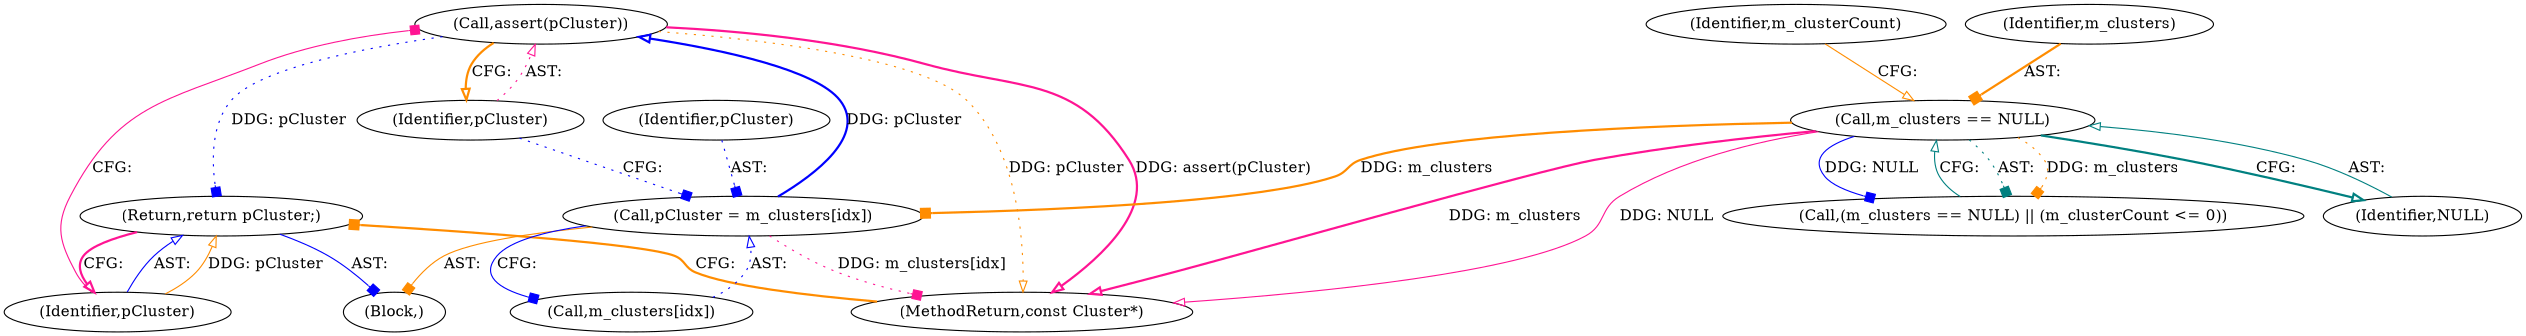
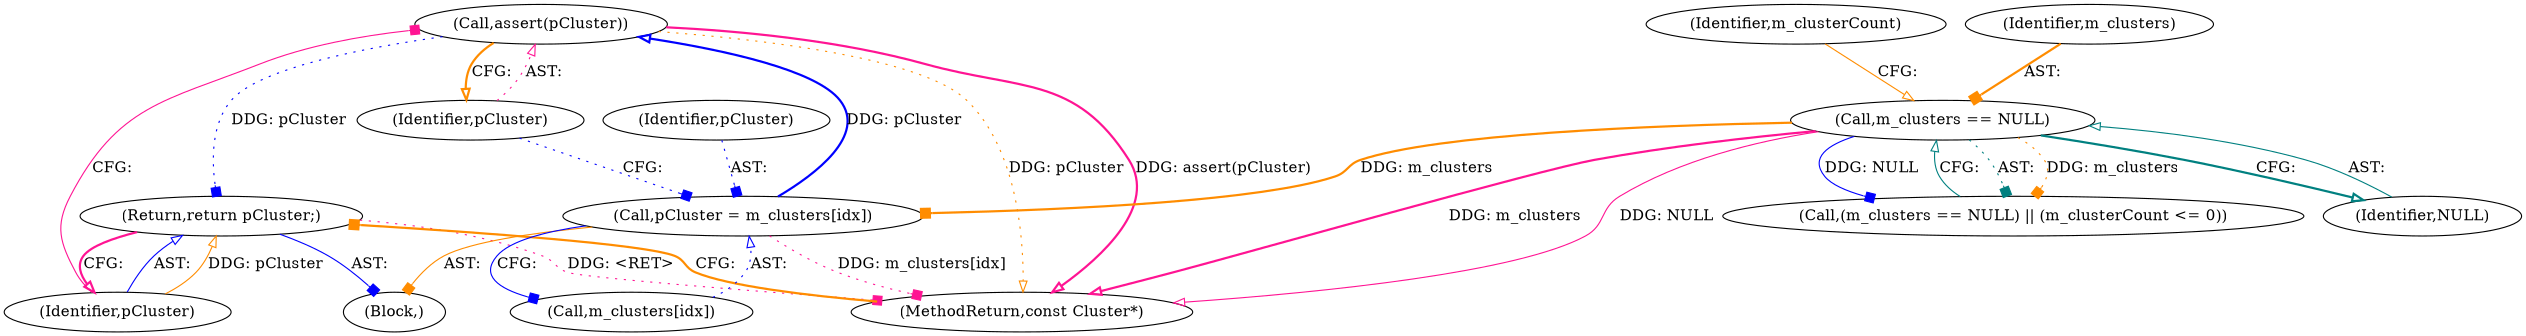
edge "(Return,return pCluster;)" -> "(MethodReturn,const Cluster*)": added, label "DDG: <RET>"
